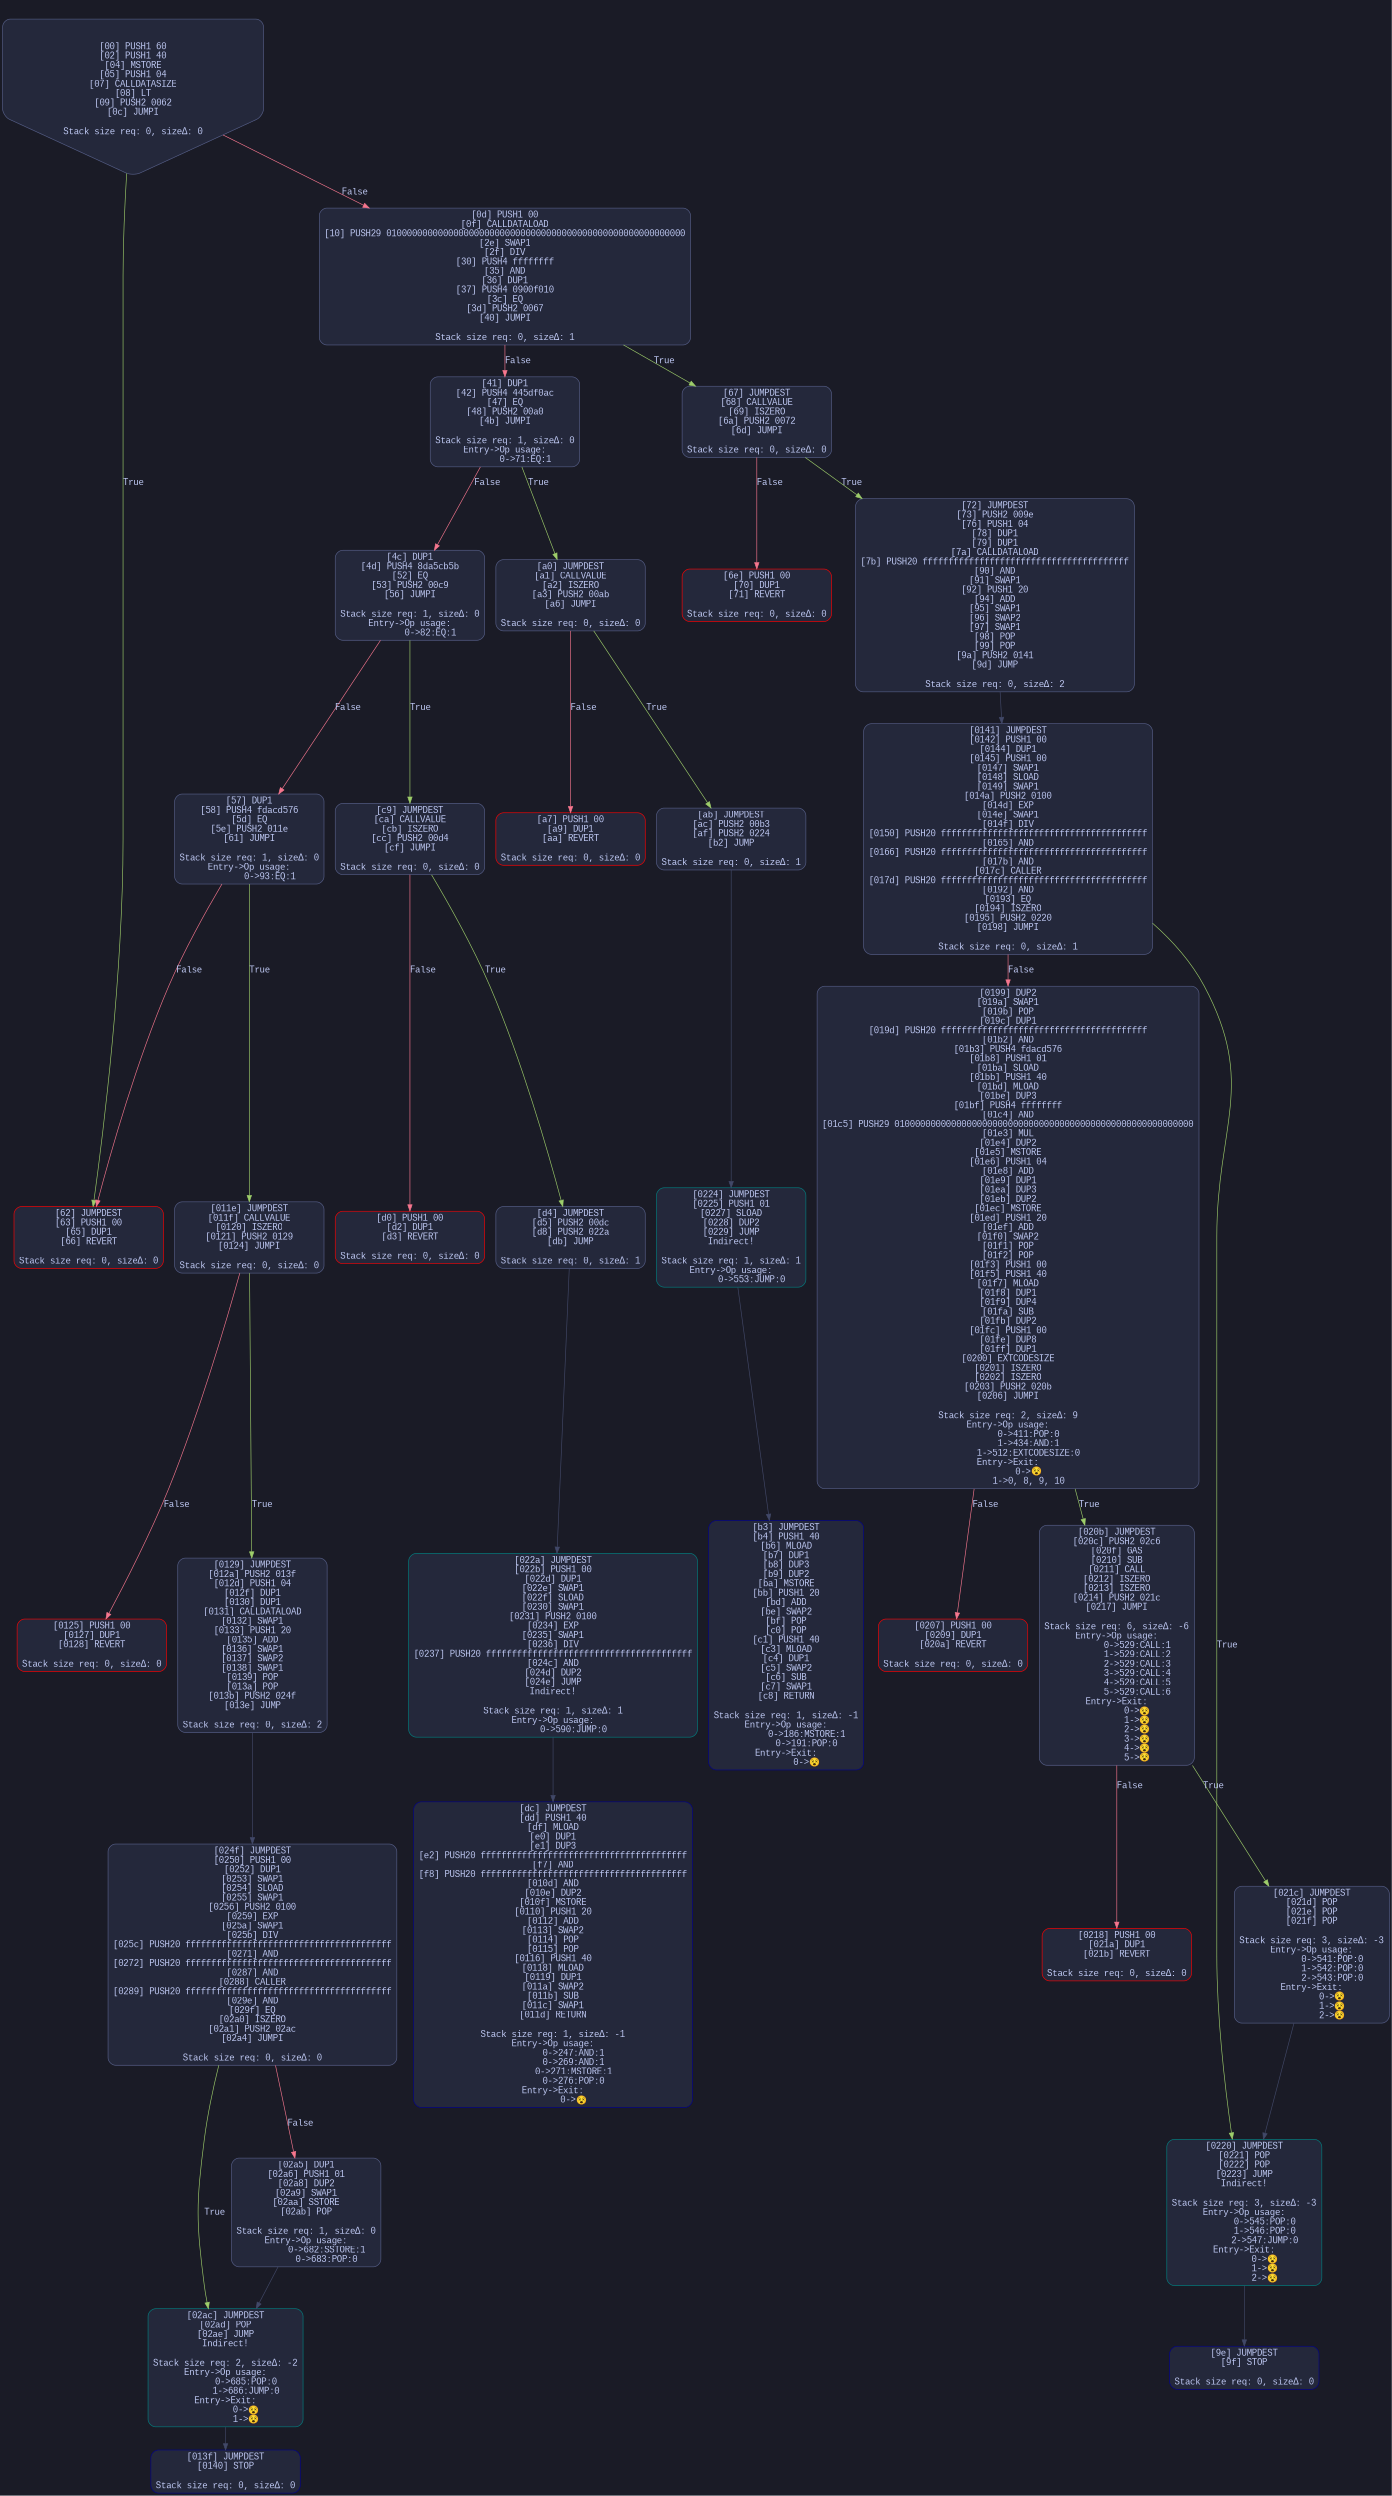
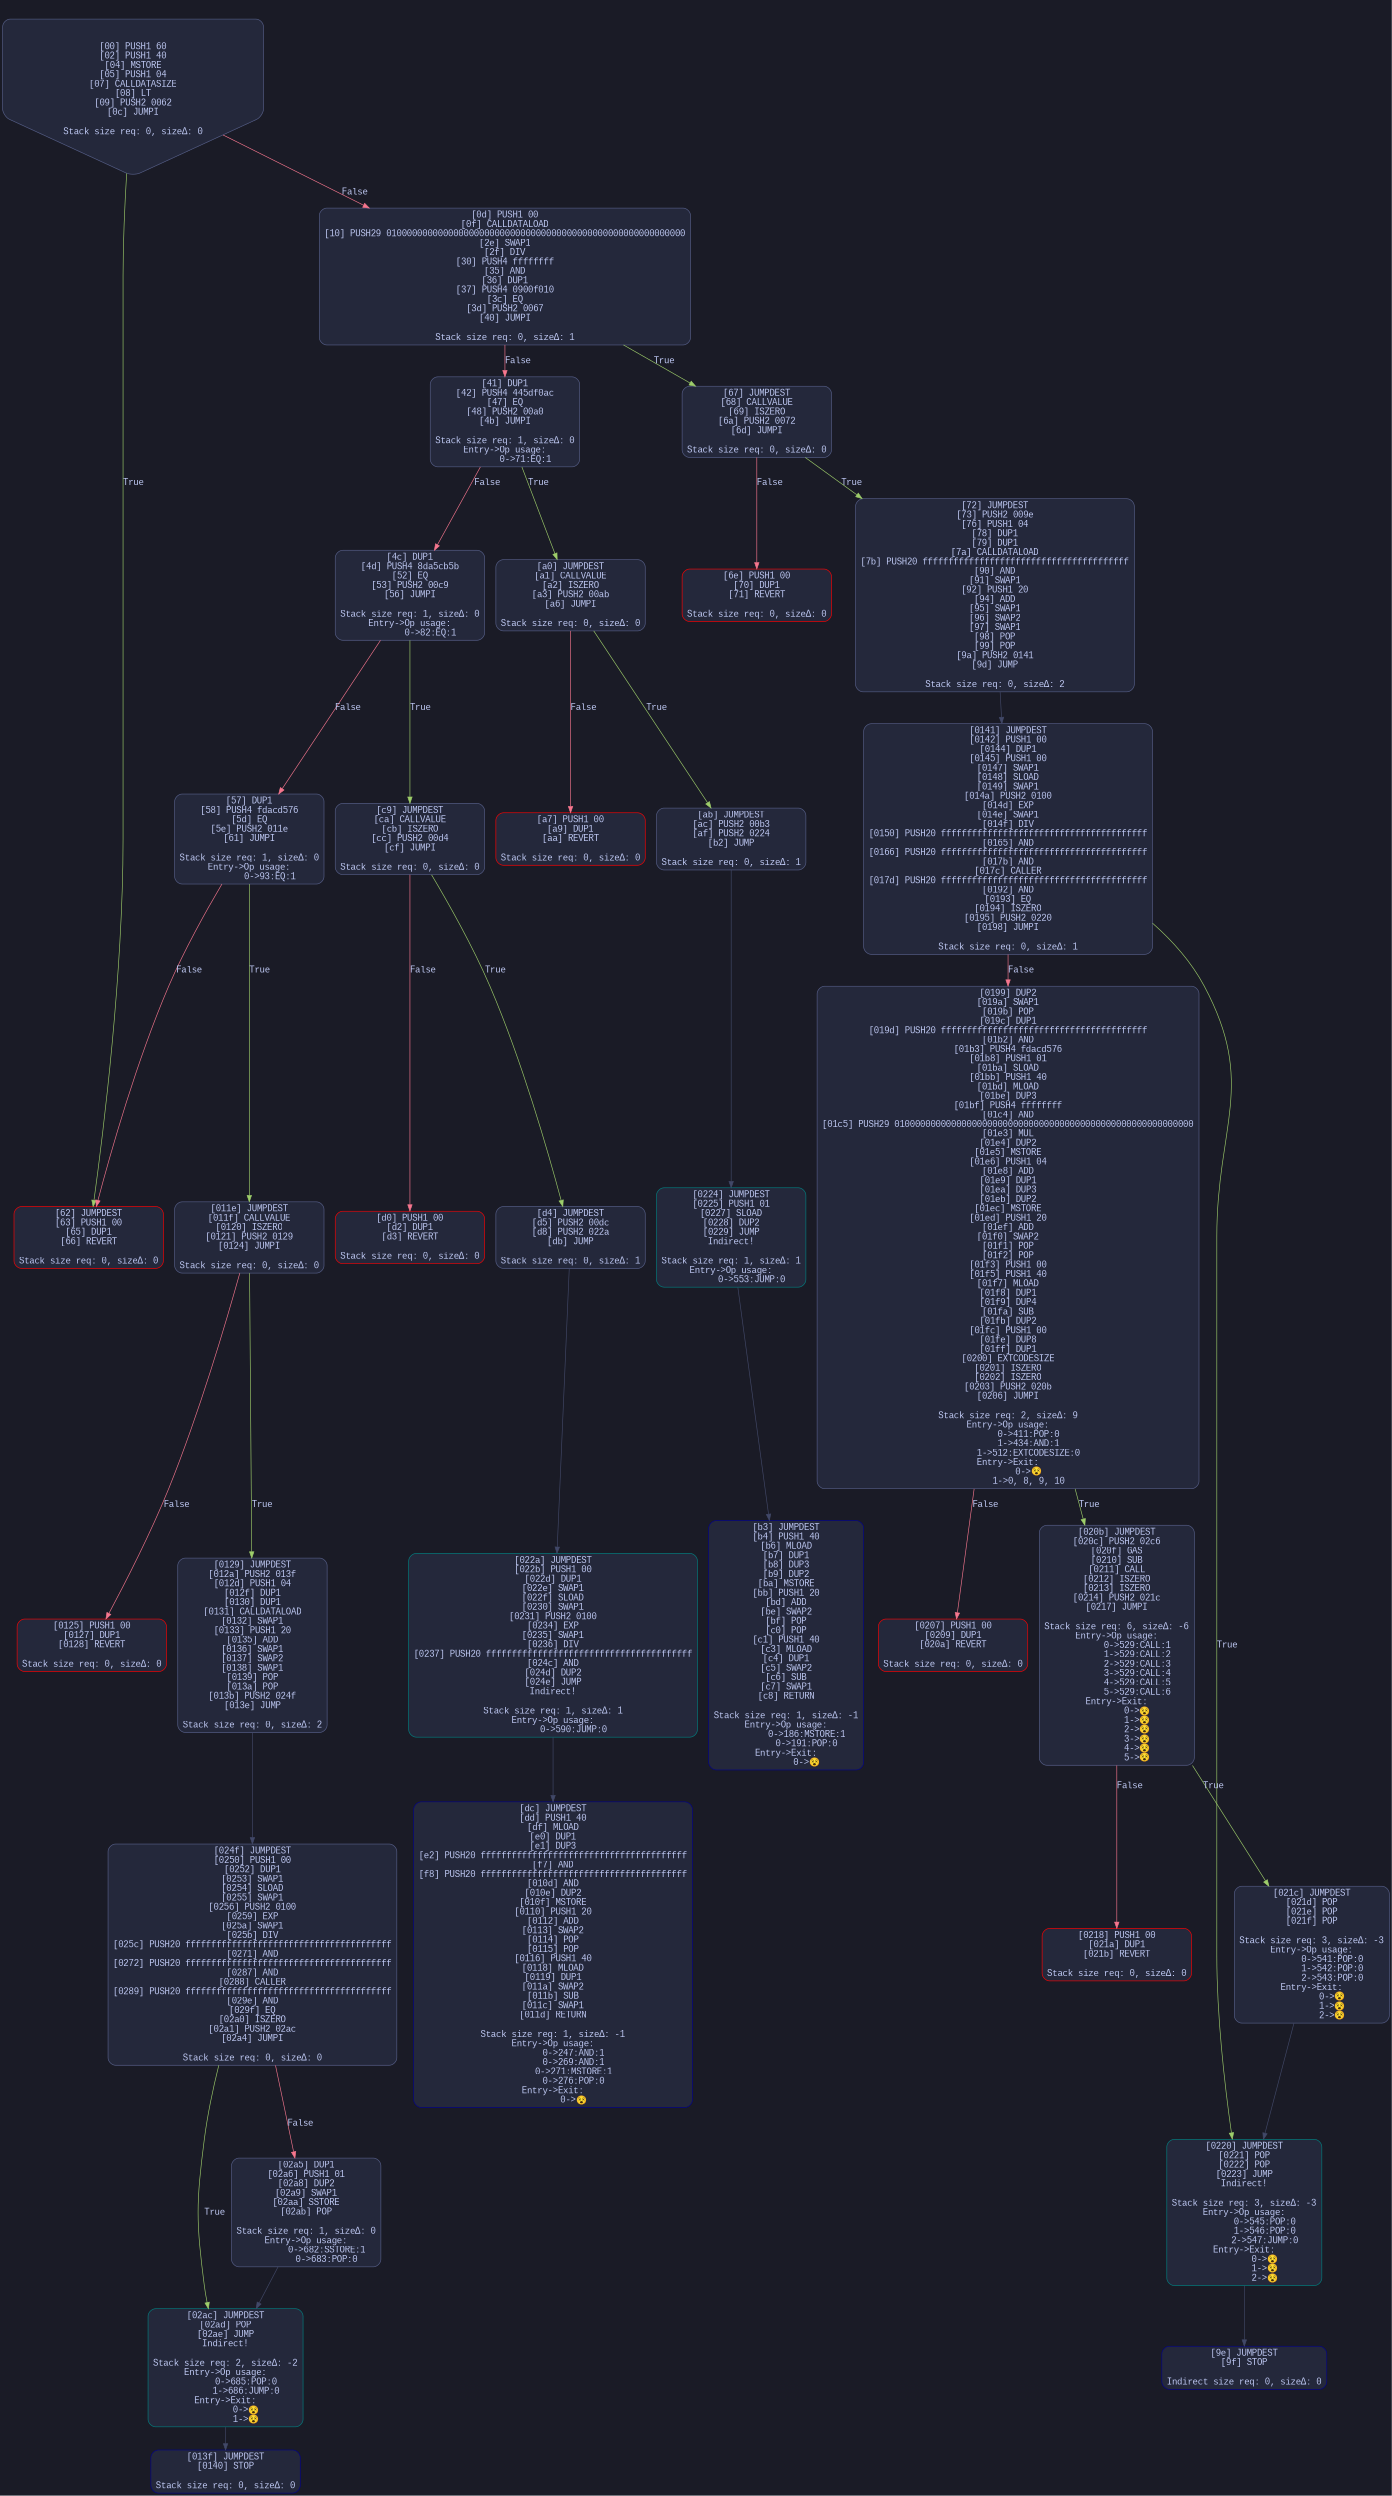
node "[9e] JUMPDEST [9f] STOP Stack size req: 0, sizeΔ: 0": label "[9e] JUMPDEST [9f] STOP Stack size req: 0, sizeΔ: 0" -> "[9e] JUMPDEST [9f] STOP Indirect size req: 0, sizeΔ: 0"
